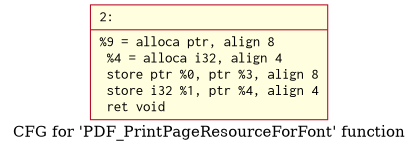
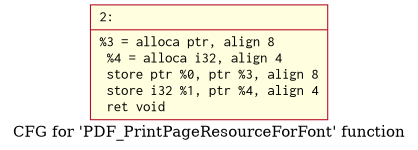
node "2:": text "%9 = alloca ptr, align 8" -> "%3 = alloca ptr, align 8"
